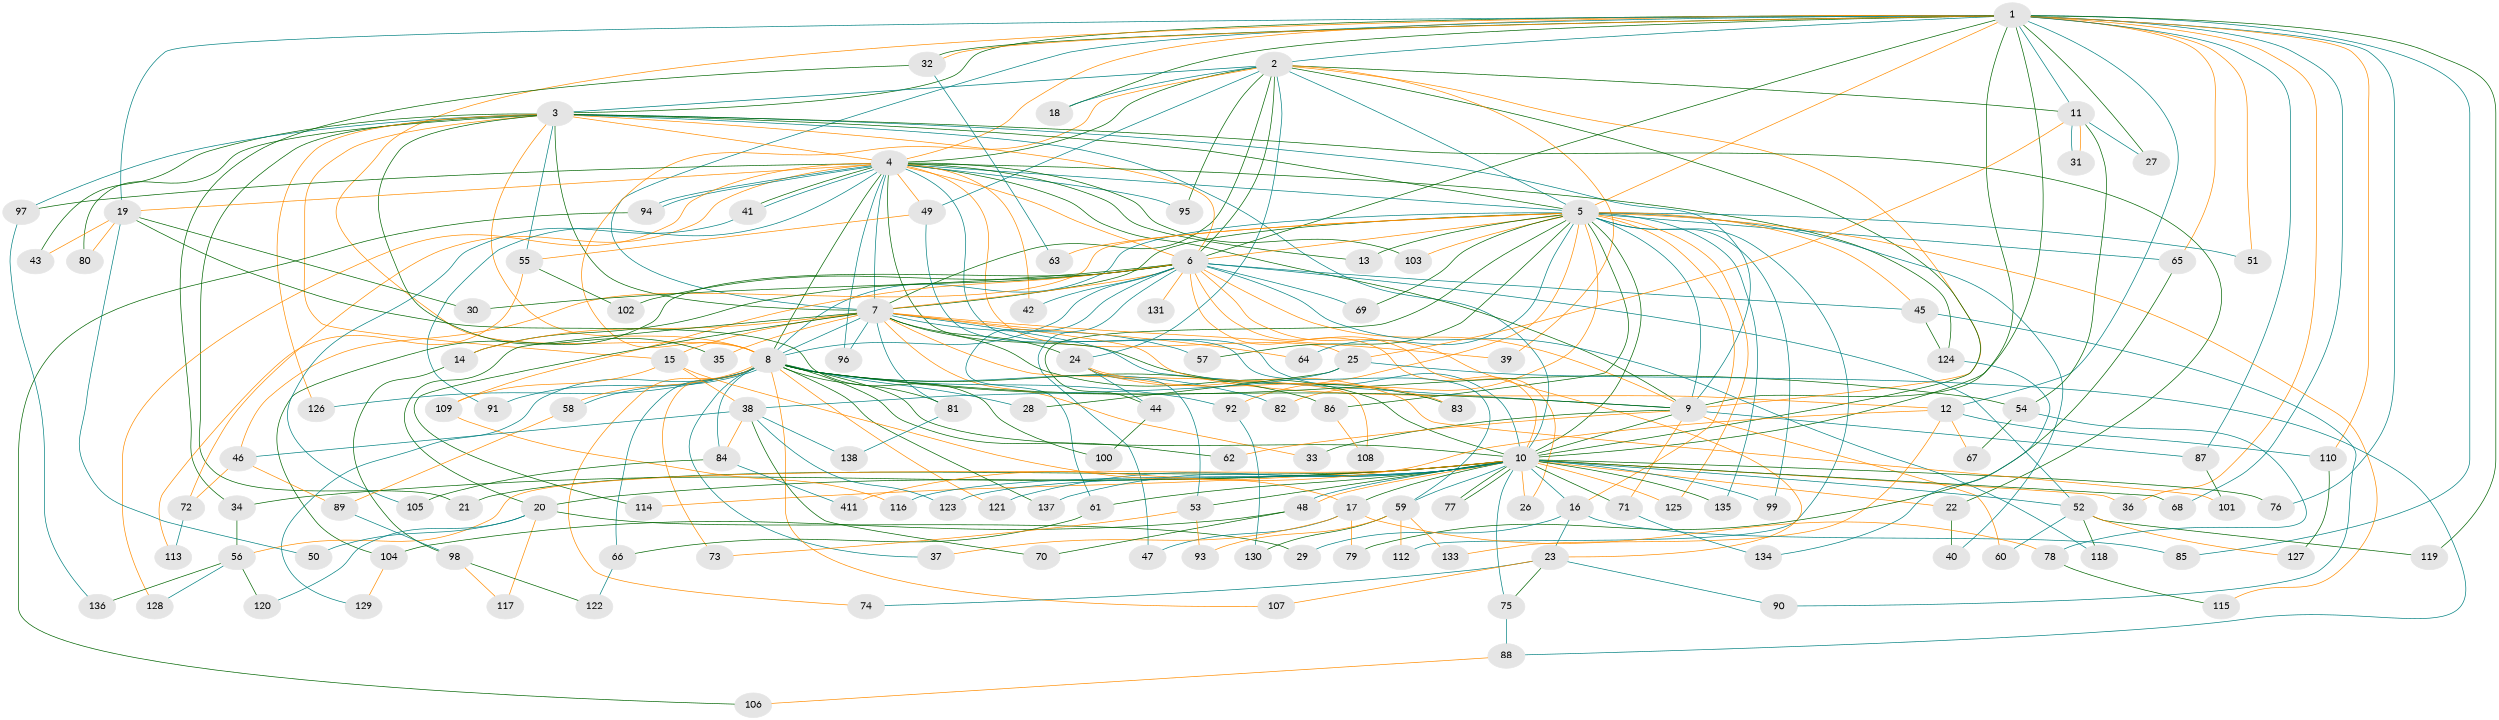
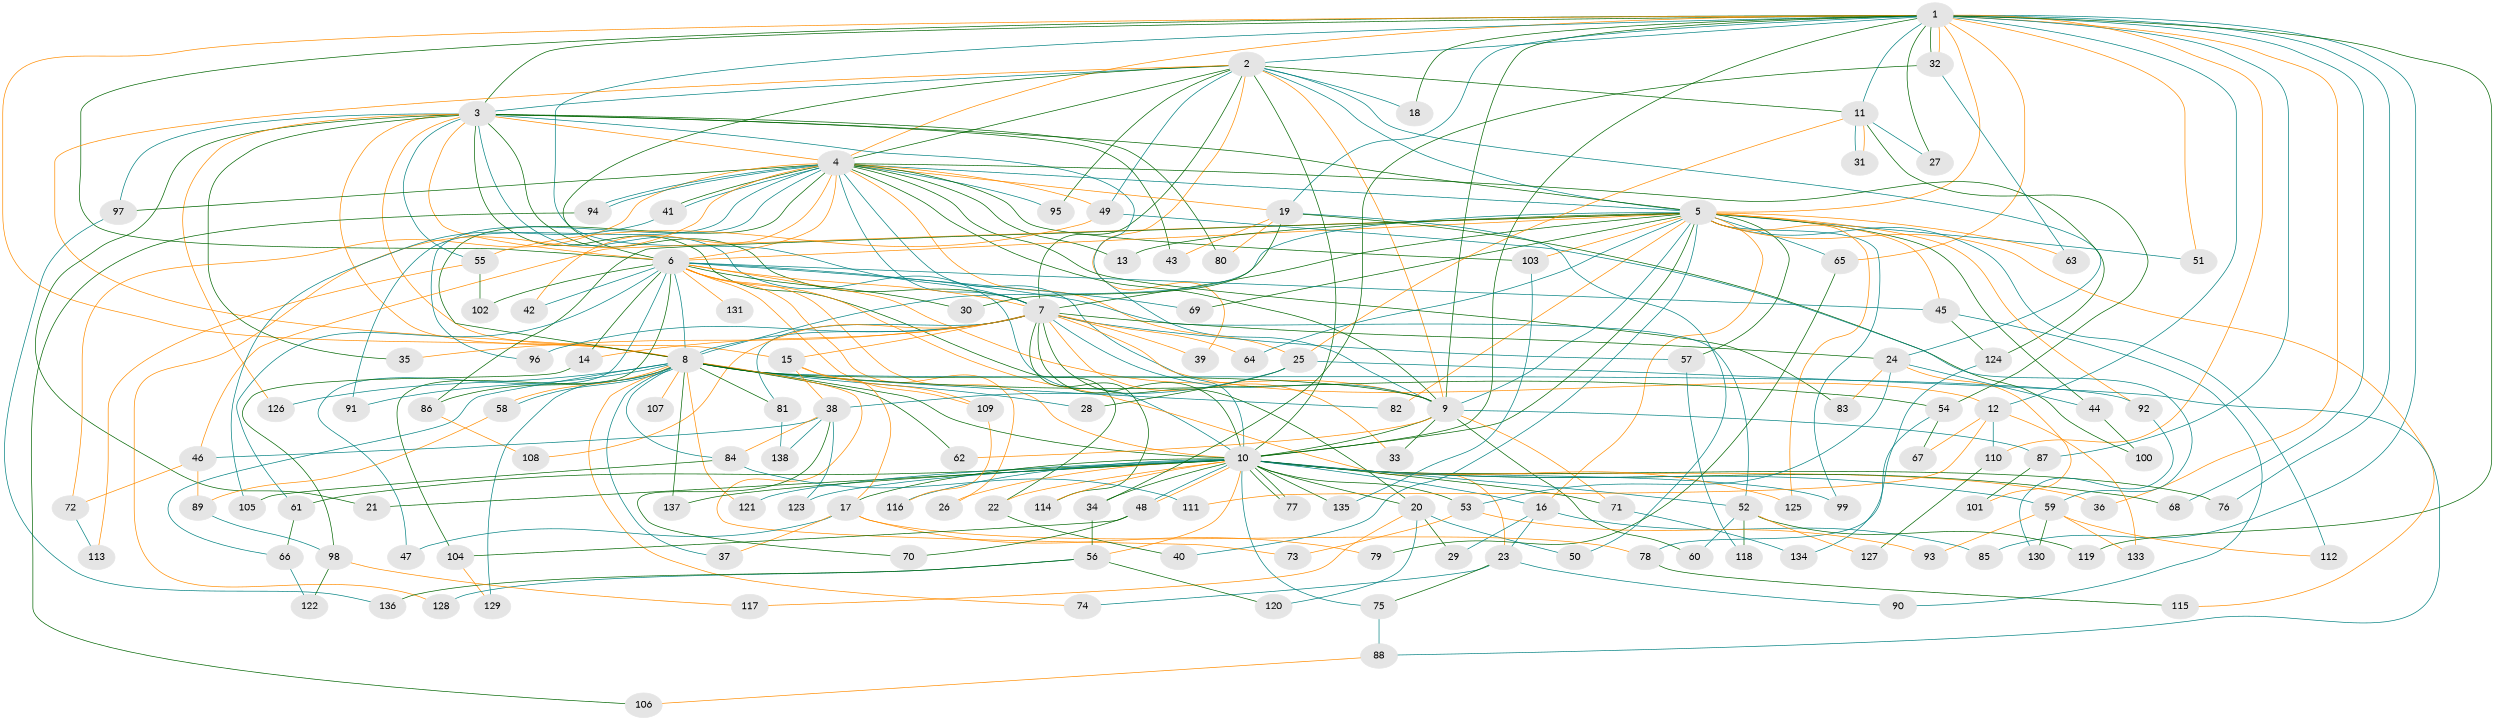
edge "5" -- "135": now "103" -- "135"
edge "6" -- "118": now "57" -- "118"
edge "9" -- "60": color darkorange -> darkgreen
edge "10" -- "137": color teal -> darkgreen
node "411": label "411" -> "111"
edge "23" -- "107": removed
